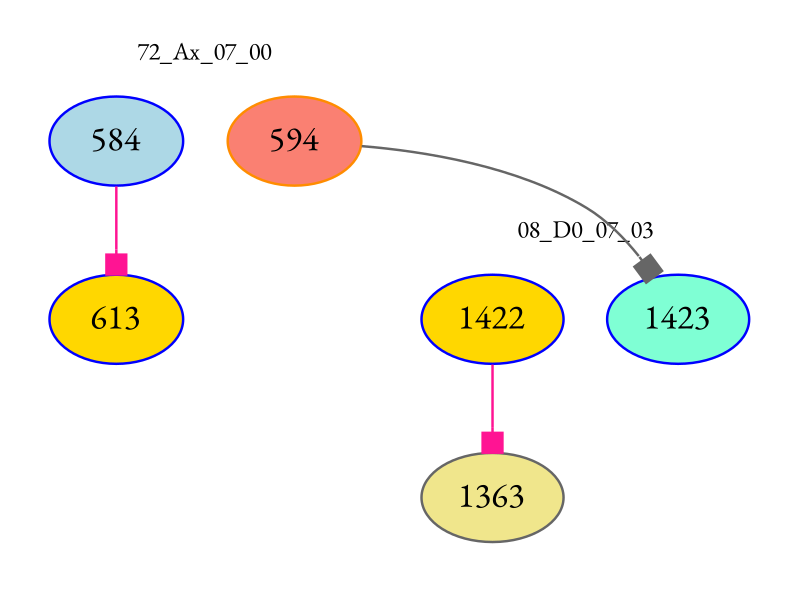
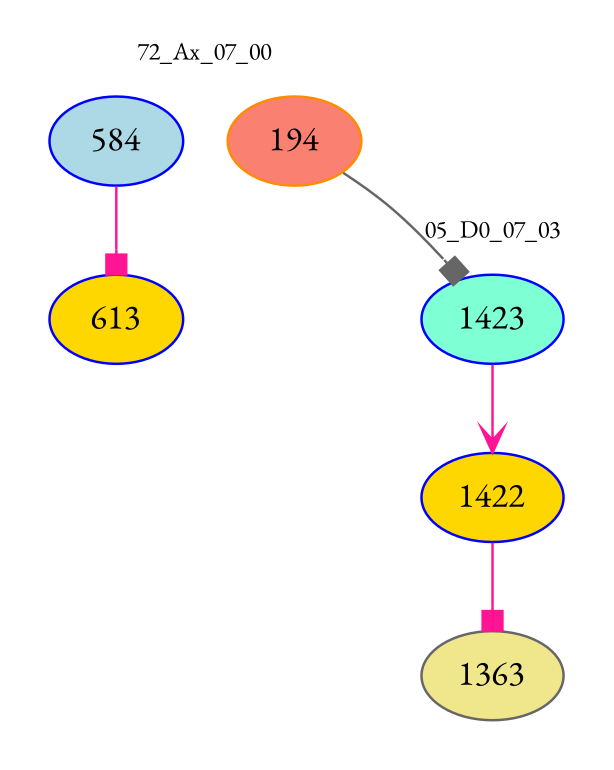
node "594": label "594" -> "194"
cluster "08_D0_07_03": label "08_D0_07_03" -> "05_D0_07_03"
edge "1423" -> "1422": added
